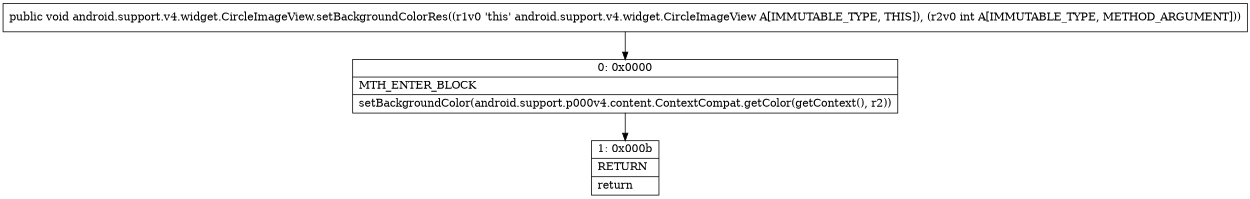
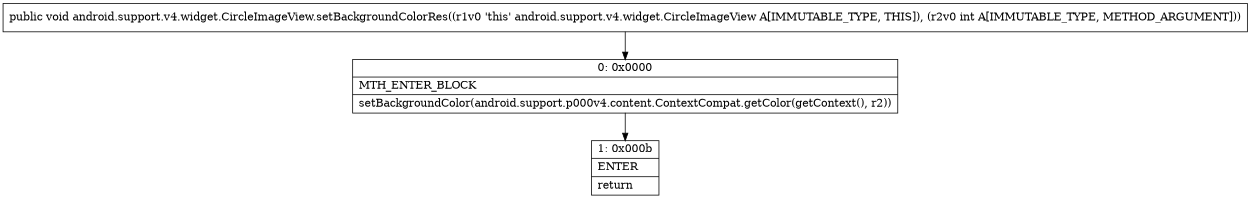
node "1: 0x000b": text "RETURN" -> "ENTER"
